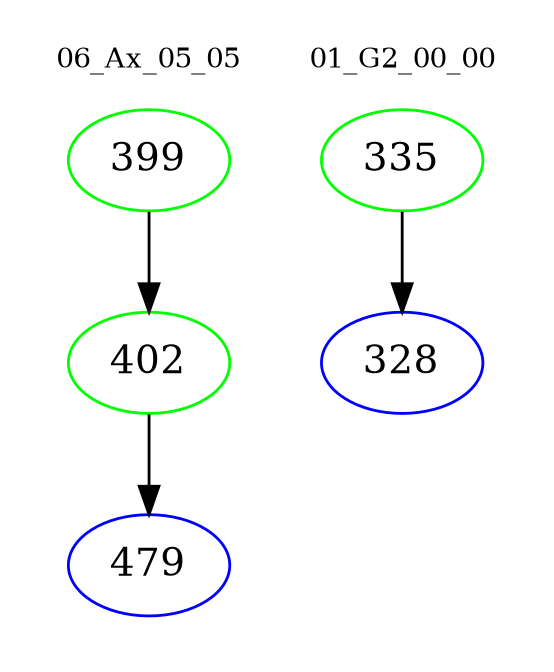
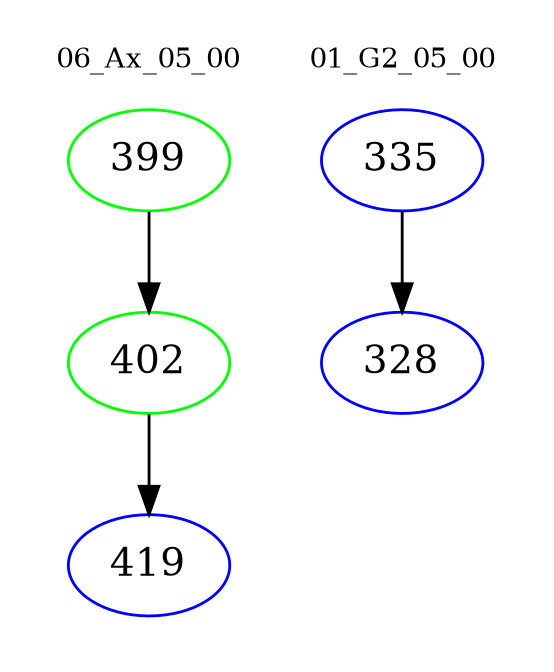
cluster "06_Ax_05_05": label "06_Ax_05_05" -> "06_Ax_05_00"
cluster "01_G2_00_00": label "01_G2_00_00" -> "01_G2_05_00"
node "335": color green -> blue
node "479": label "479" -> "419"
